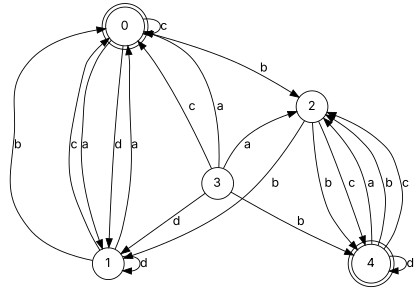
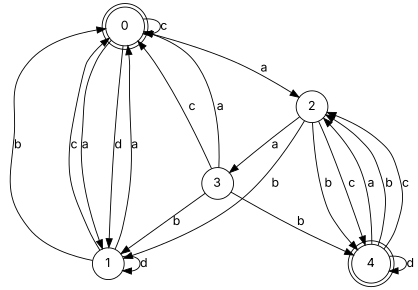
edge "0" -> "2": label "b" -> "a"
edge "3" -> "2": reversed
edge "3" -> "1": label "d" -> "b"
